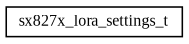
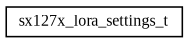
node "sx827x_lora_settings_t": label "sx827x_lora_settings_t" -> "sx127x_lora_settings_t"
